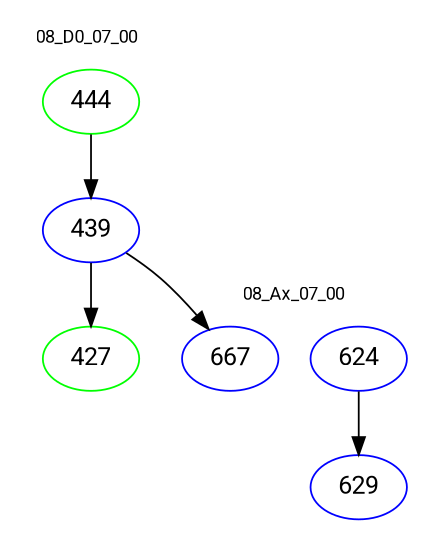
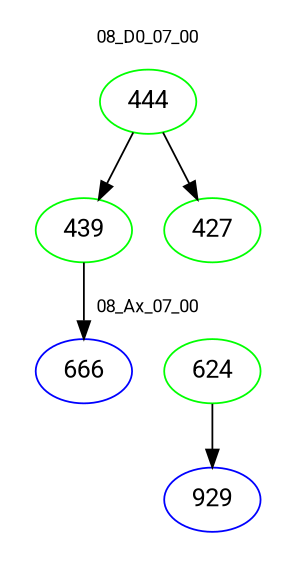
node "439": color blue -> green
edge "439" -> "427": now "444" -> "427"
node "667": label "667" -> "666"
node "624": color blue -> green
node "629": label "629" -> "929"
